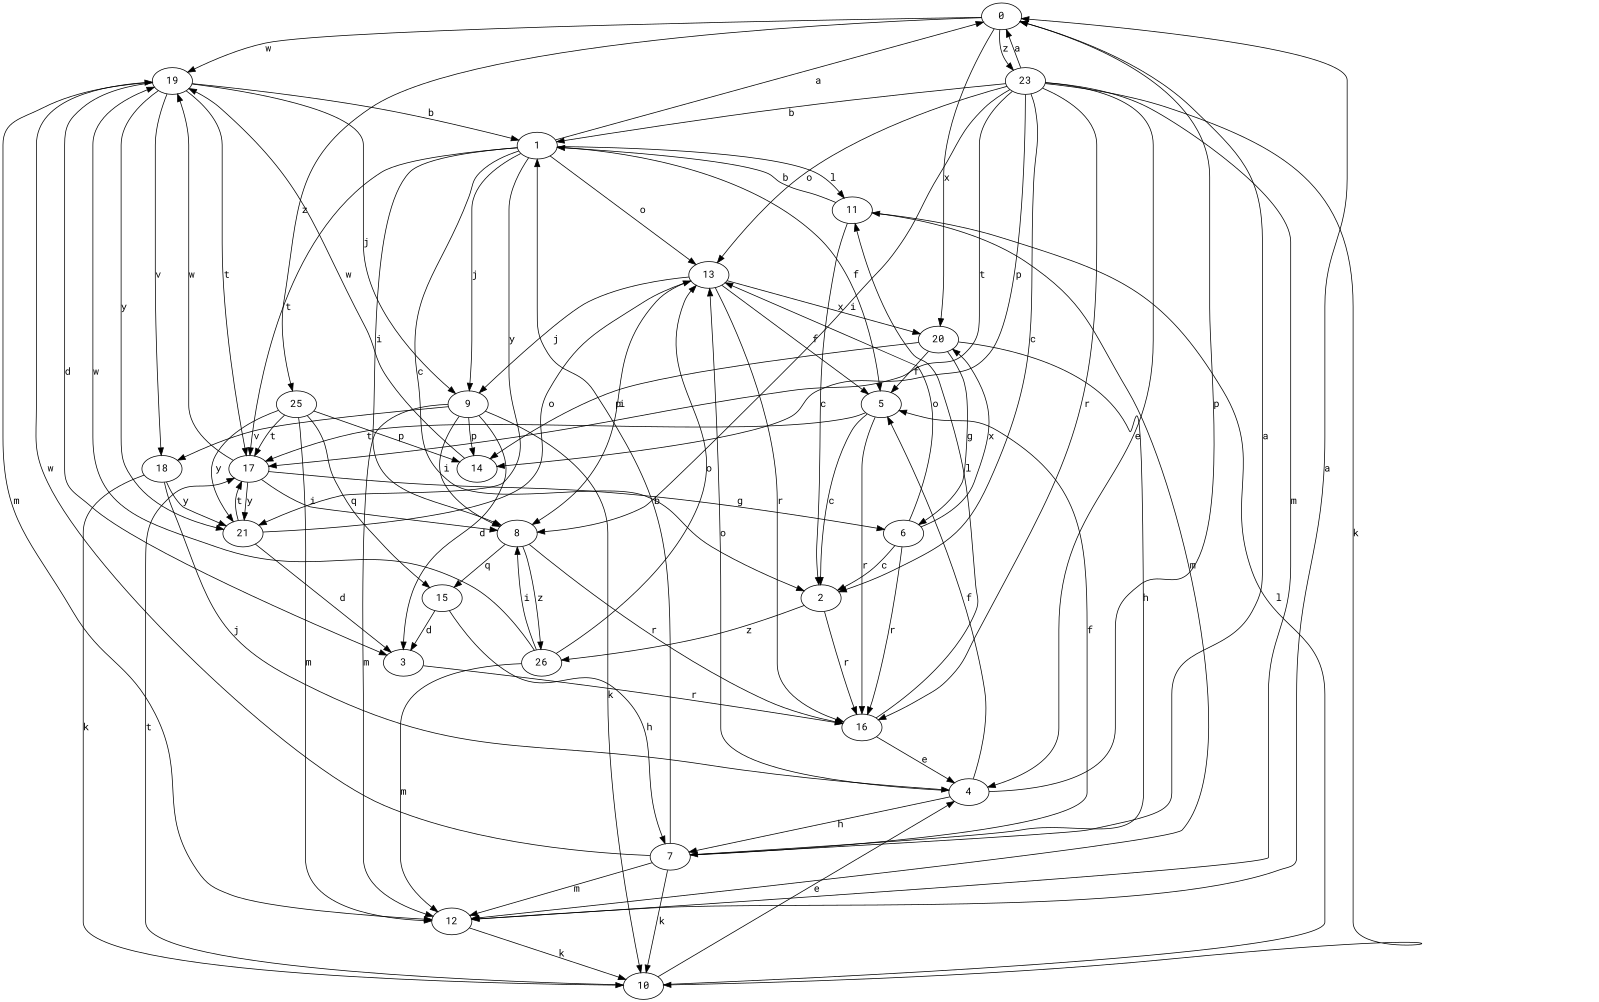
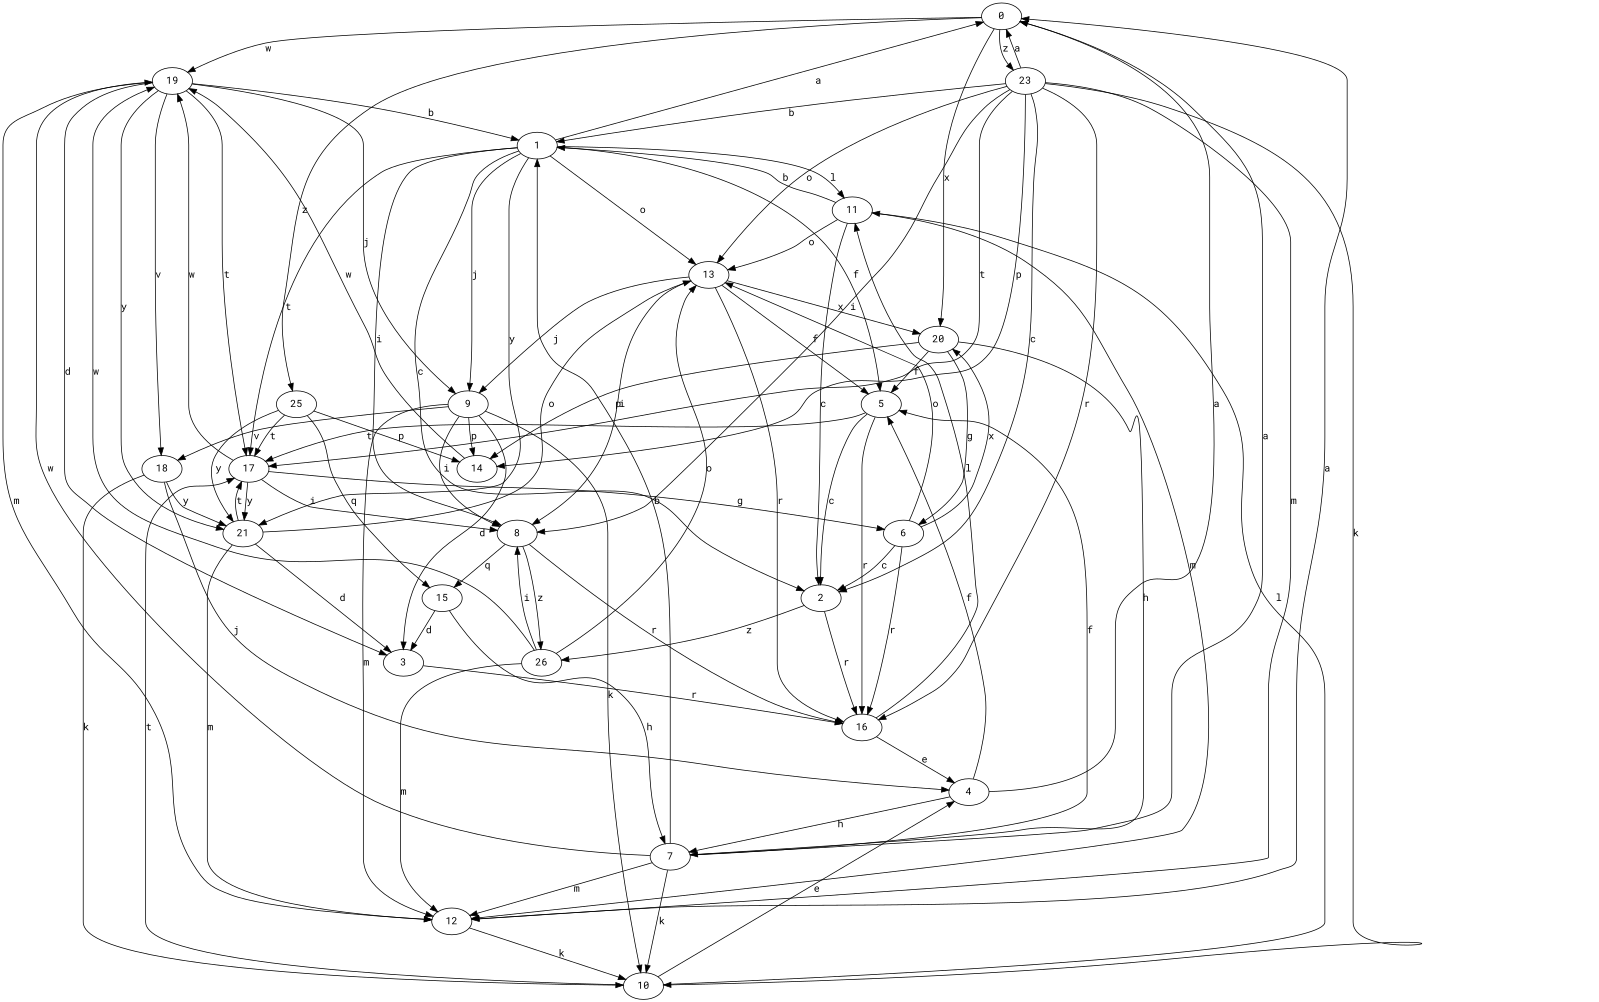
edge "23" -> "4": removed, label "e"
edge "4" -> "0": label "p" -> "a"
edge "4" -> "13": now "11" -> "13"
edge "25" -> "12": now "21" -> "12"
